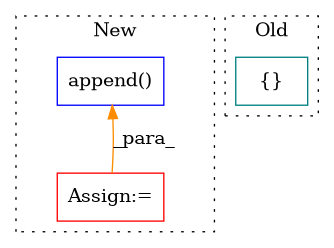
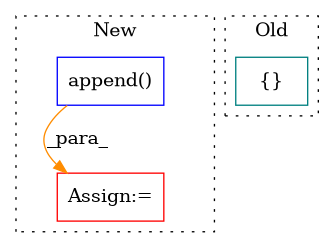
edge "Assign:=" -> "append()": reversed
